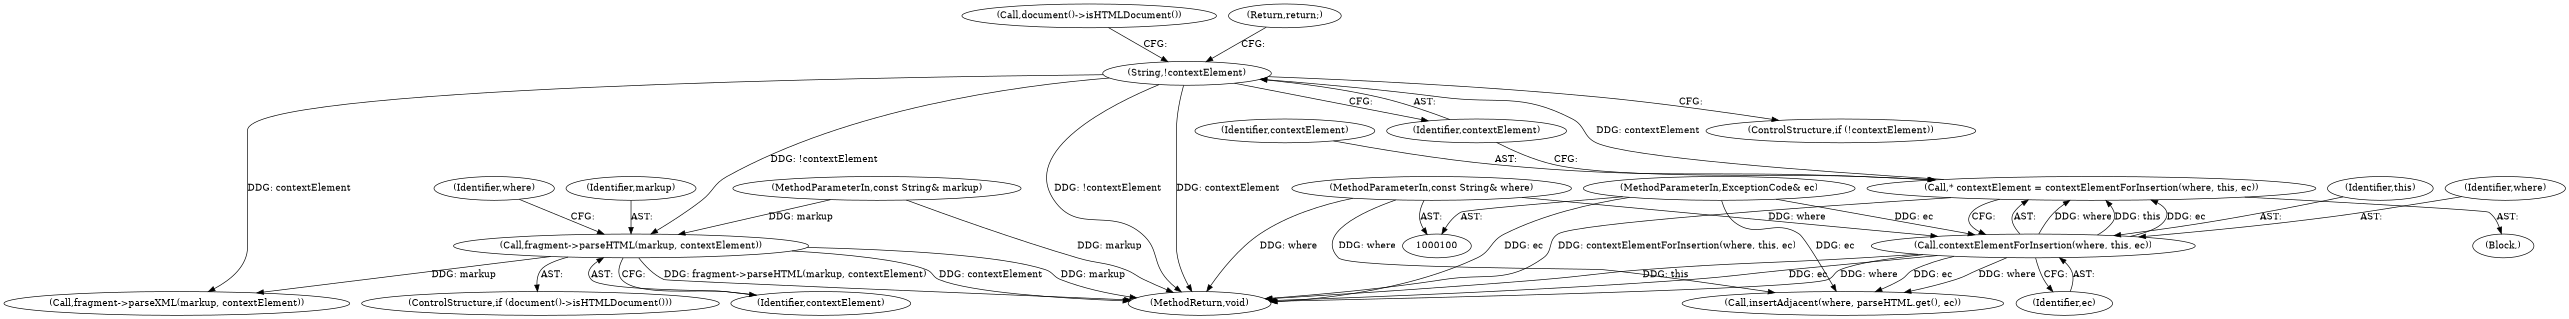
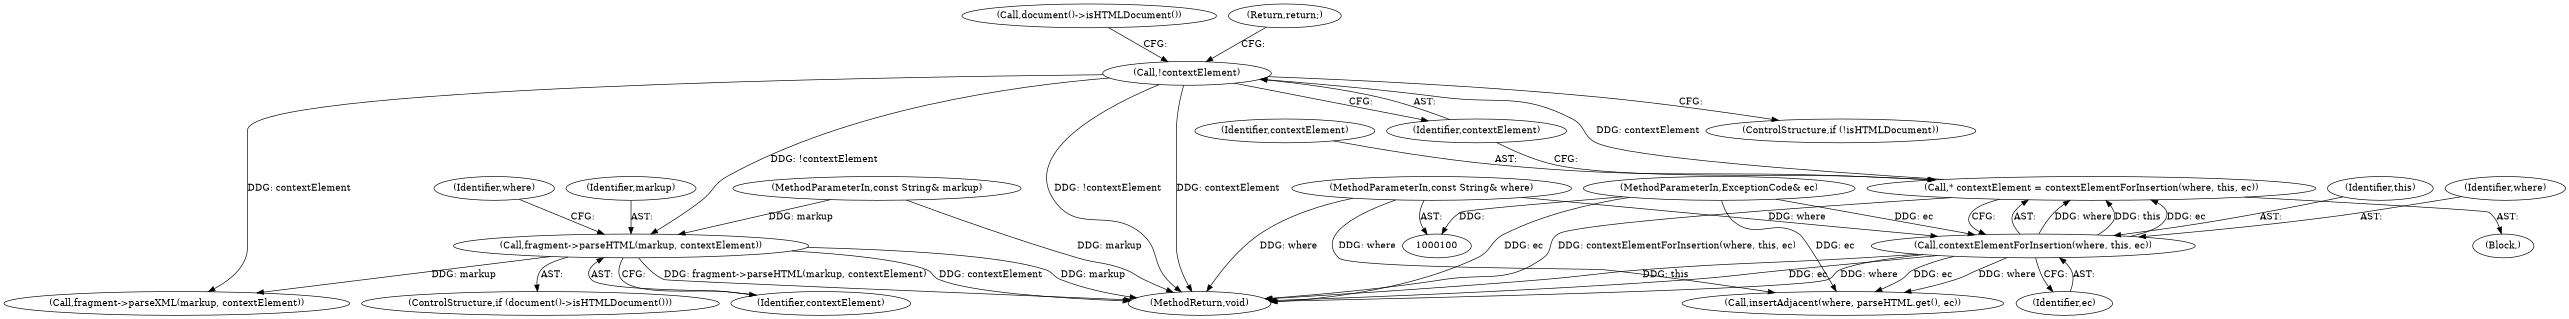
node "(String,!contextElement)": label "(String,!contextElement)" -> "(Call,!contextElement)"
node "(ControlStructure,if (!contextElement))": label "(ControlStructure,if (!contextElement))" -> "(ControlStructure,if (!isHTMLDocument))"
edge "(MethodParameterIn,ExceptionCode& ec)" -> "1000100": label "AST: " -> "DDG: "
